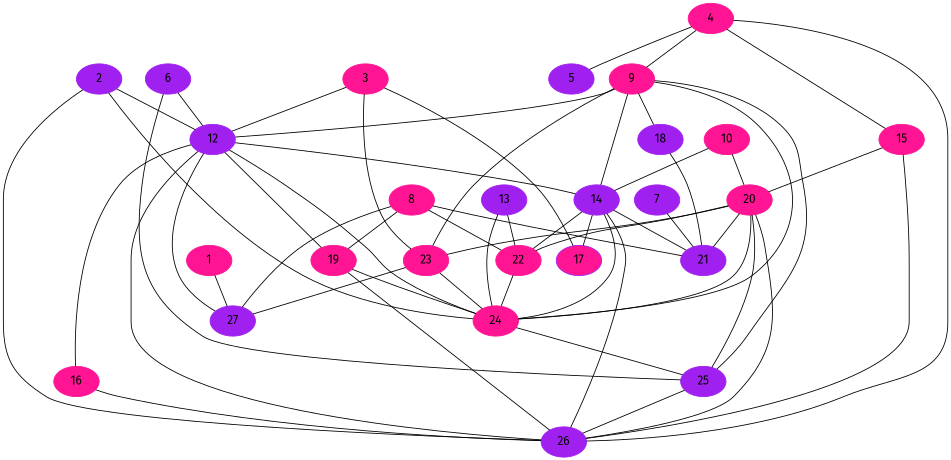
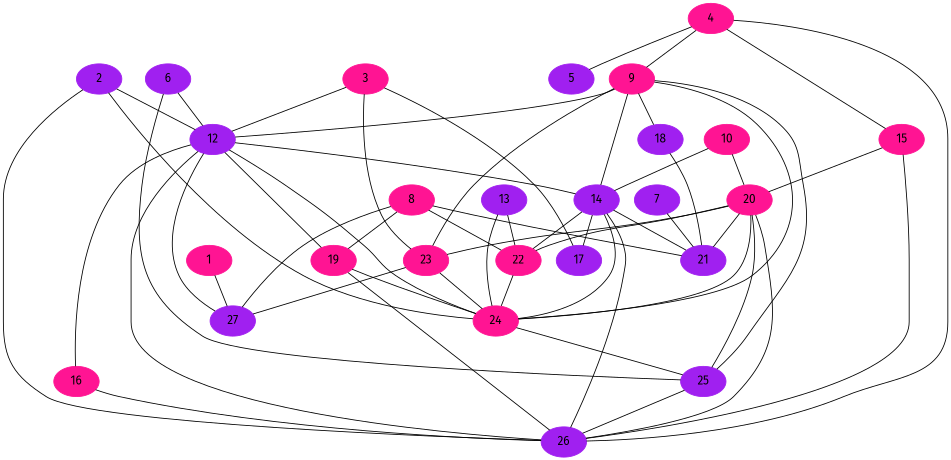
node "17": fillcolor deeppink -> purple
